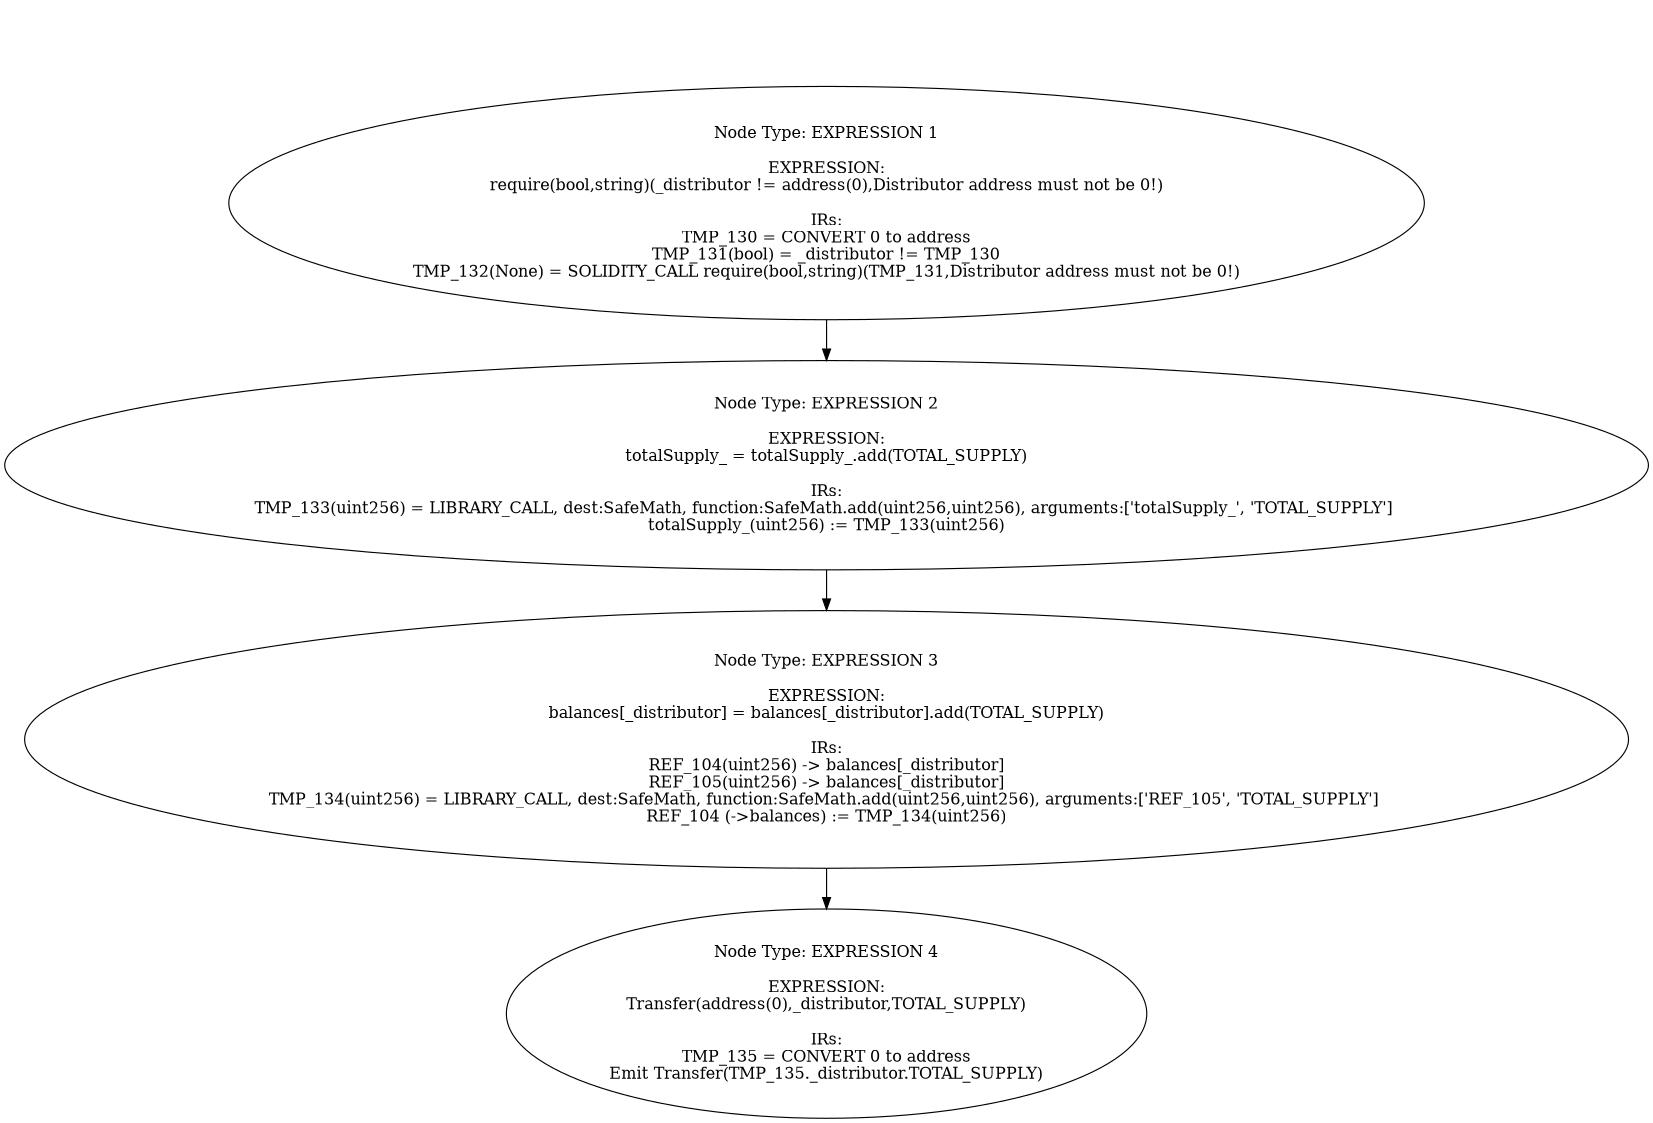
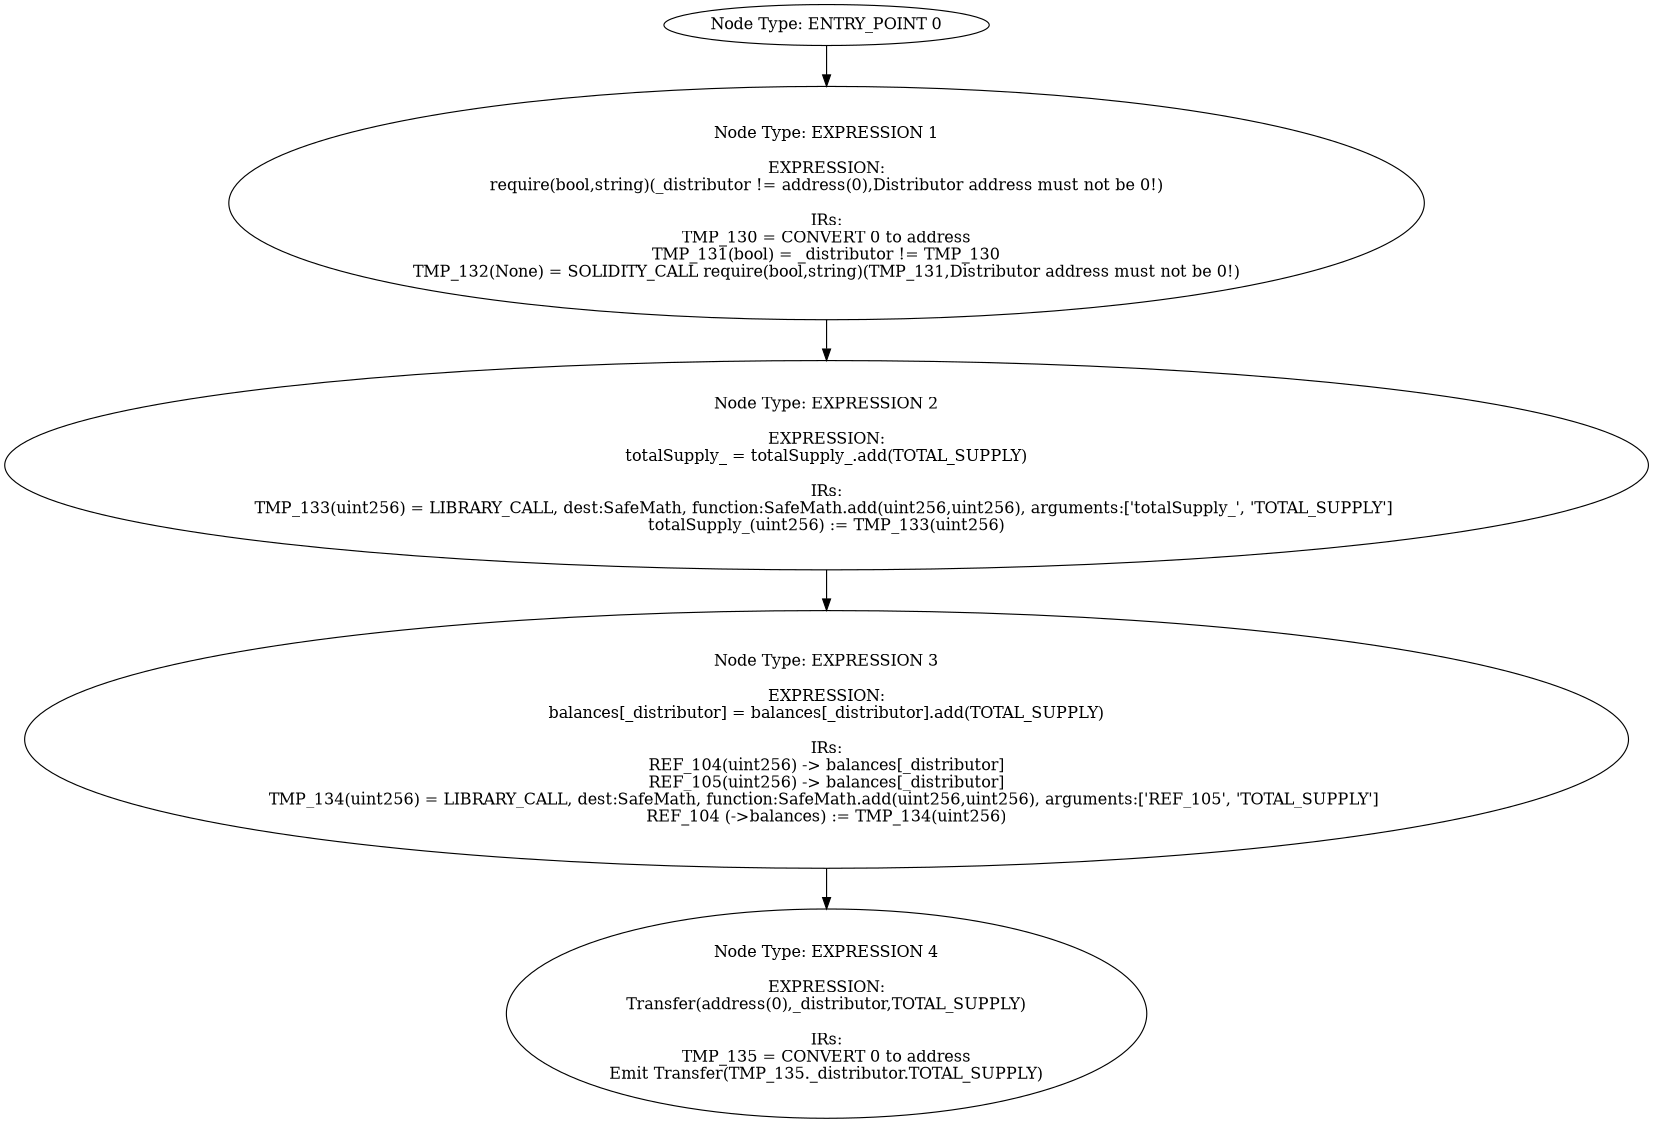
node "Node Type: ENTRY_POINT 0": added
